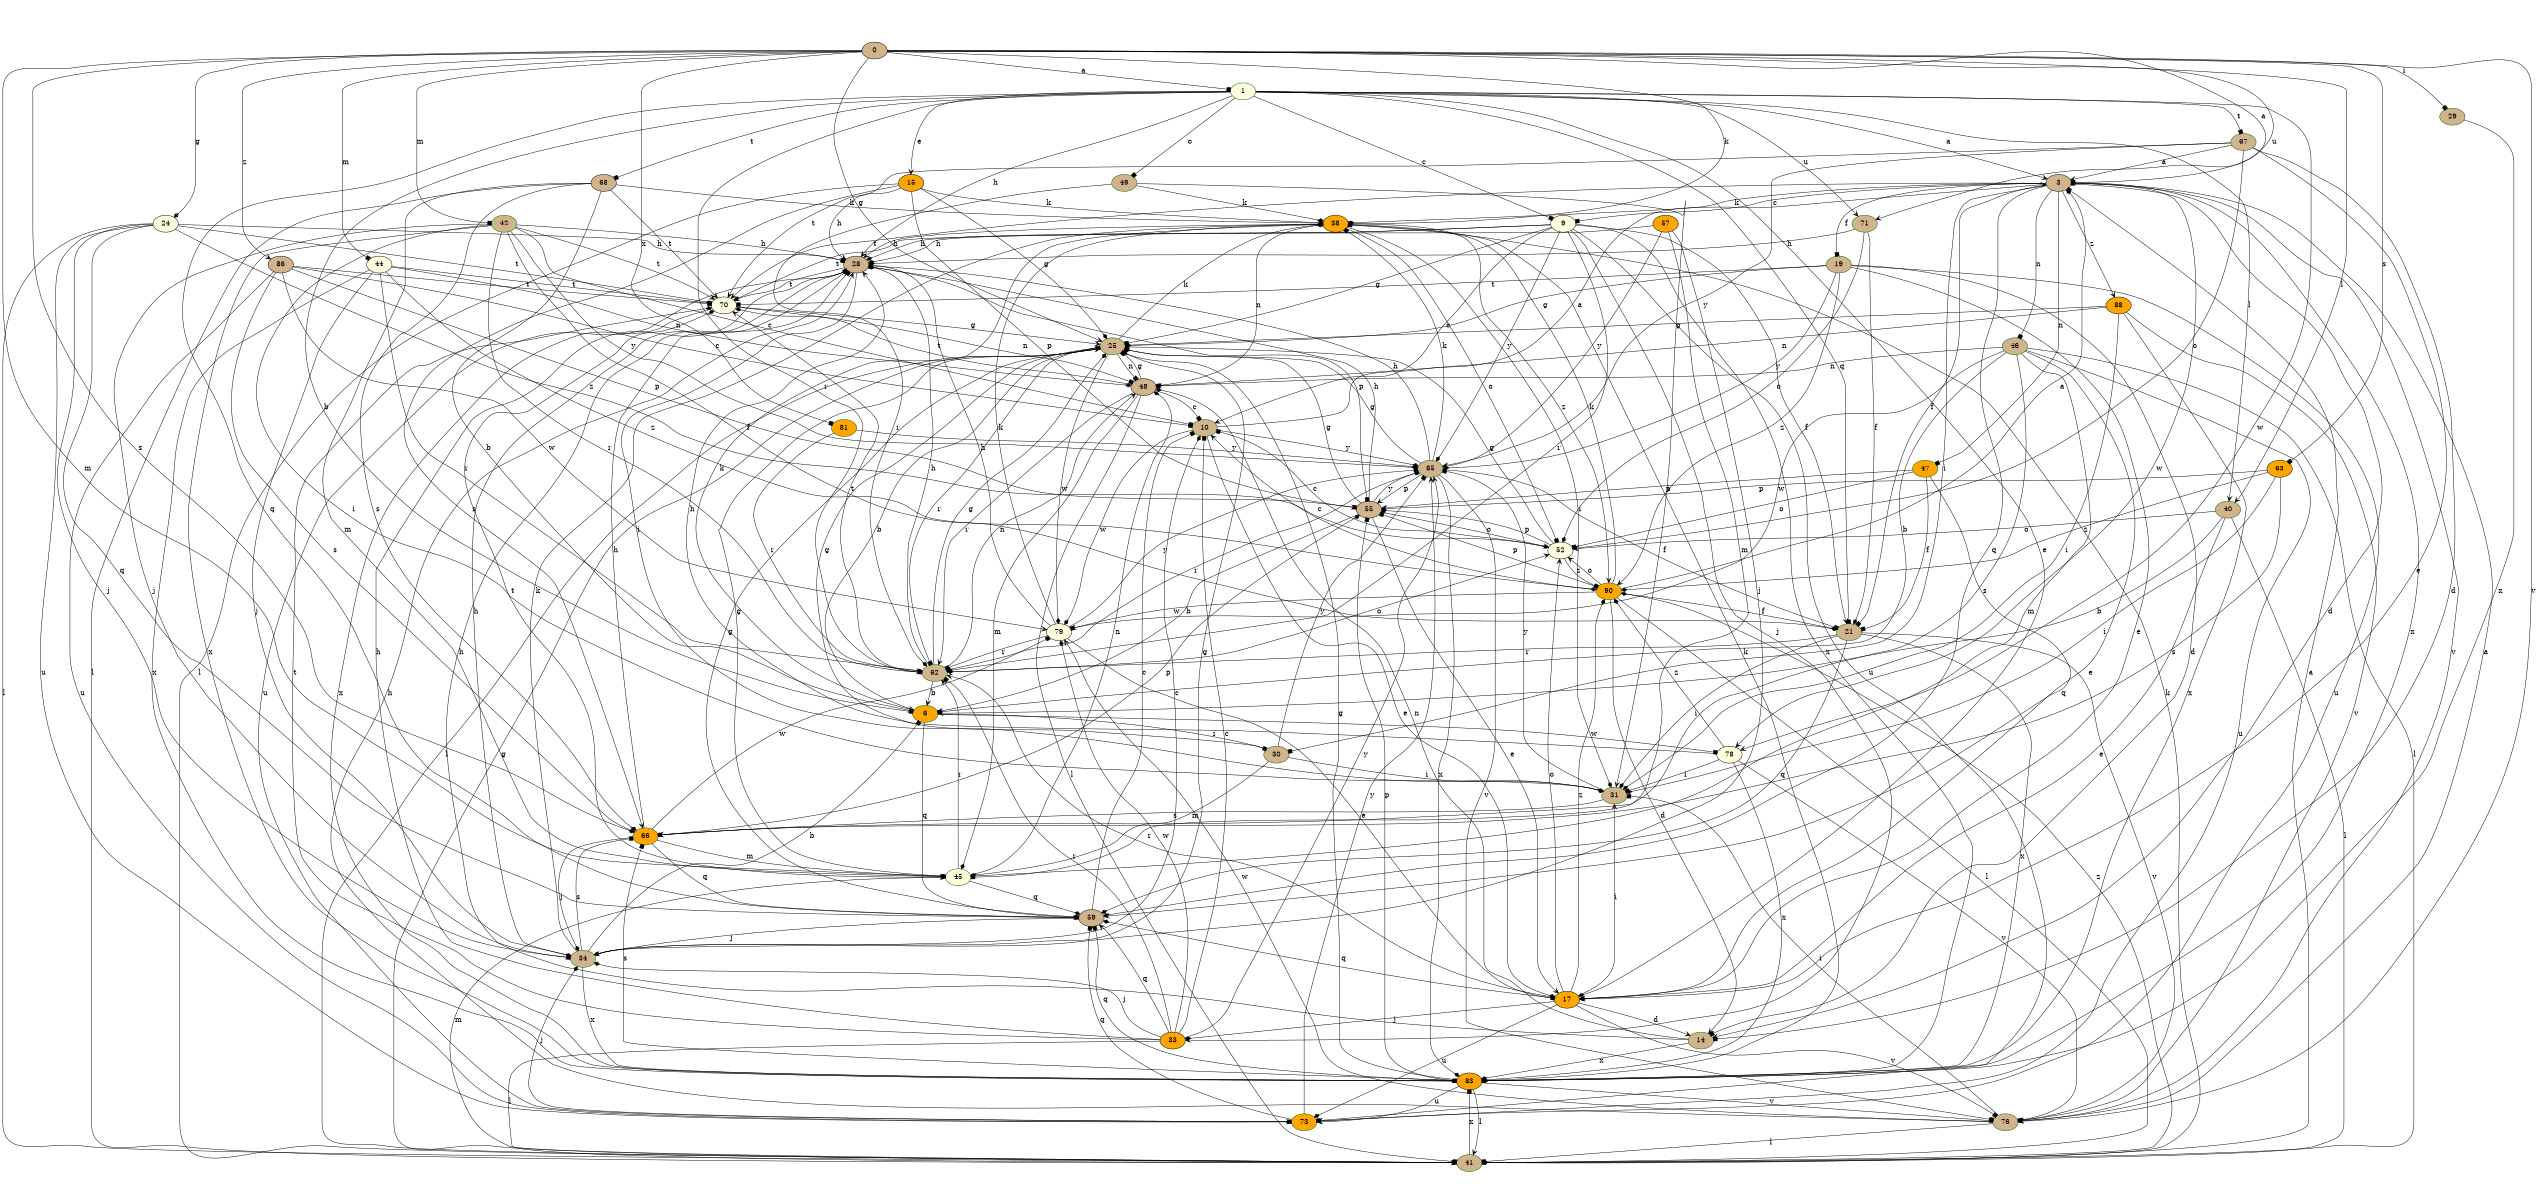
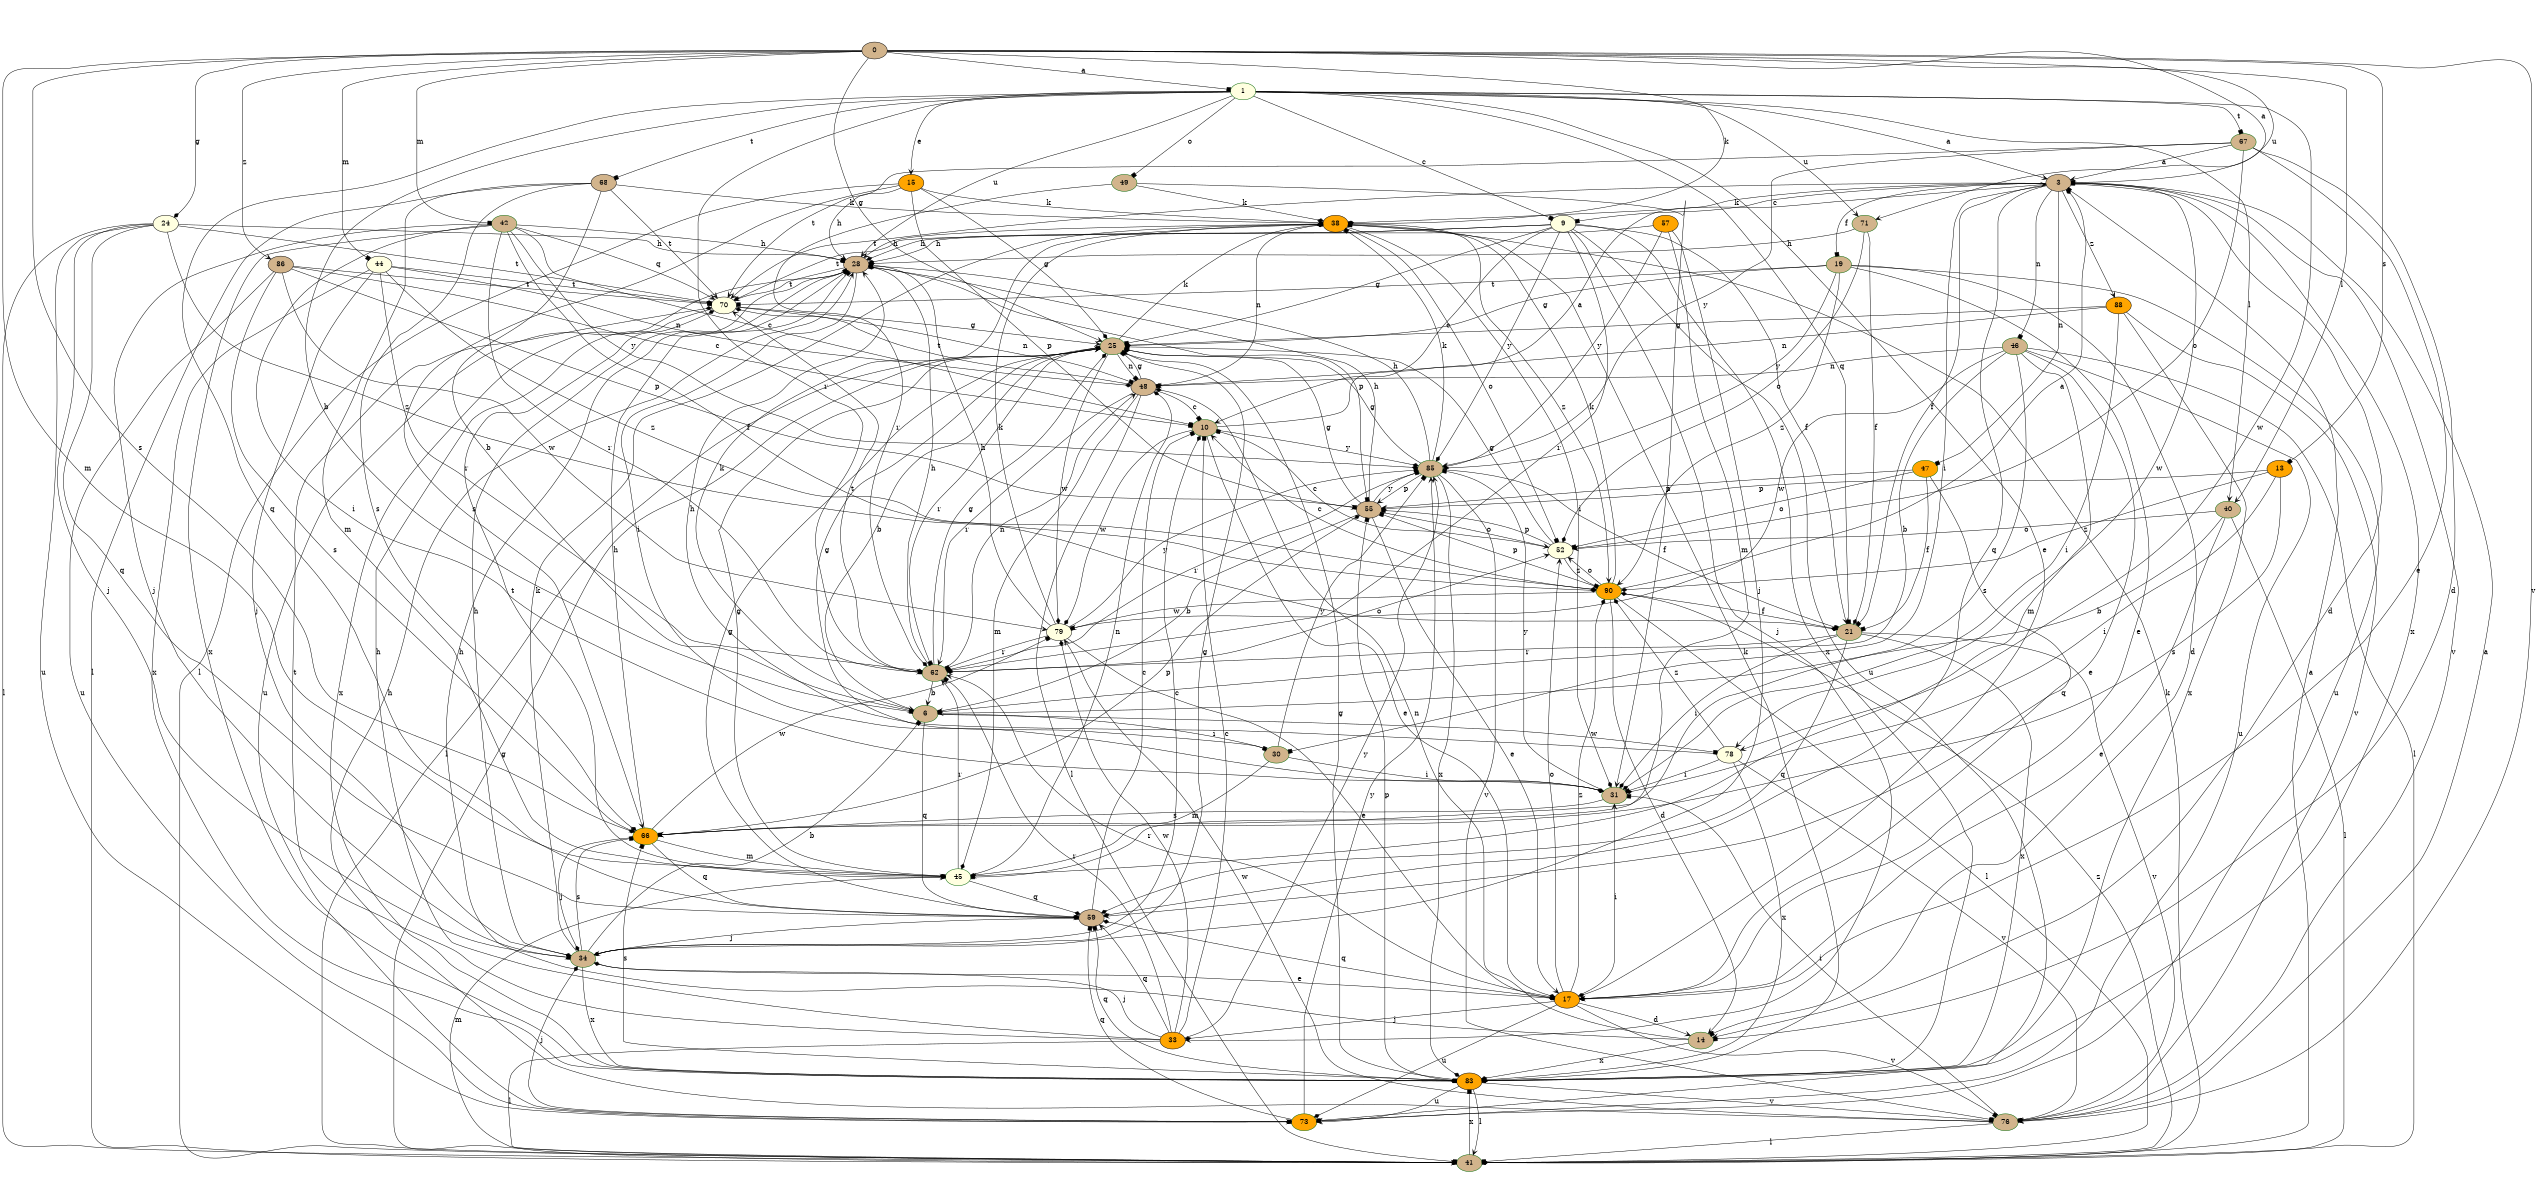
node "29": removed
edge "1" -> "28": label "h" -> "u"
edge "42" -> "70": label "t" -> "q"
node "81": removed
edge "24" -> "52": now "24" -> "90"
node "63": label "63" -> "13"
node "6": fillcolor orange -> tan
edge "34" -> "17": added, label "e"
